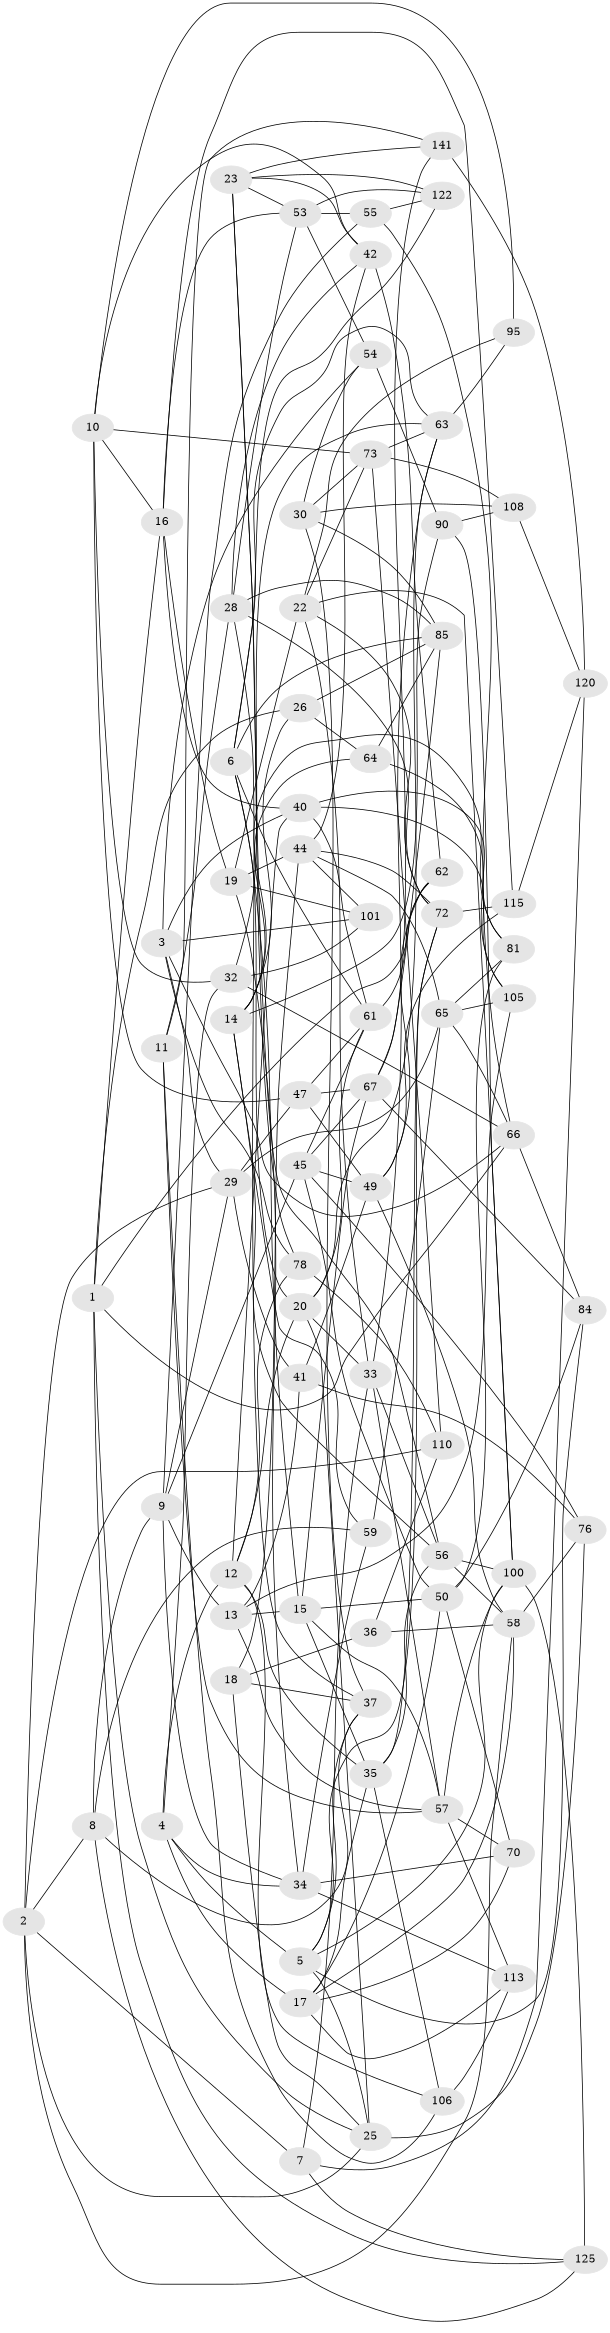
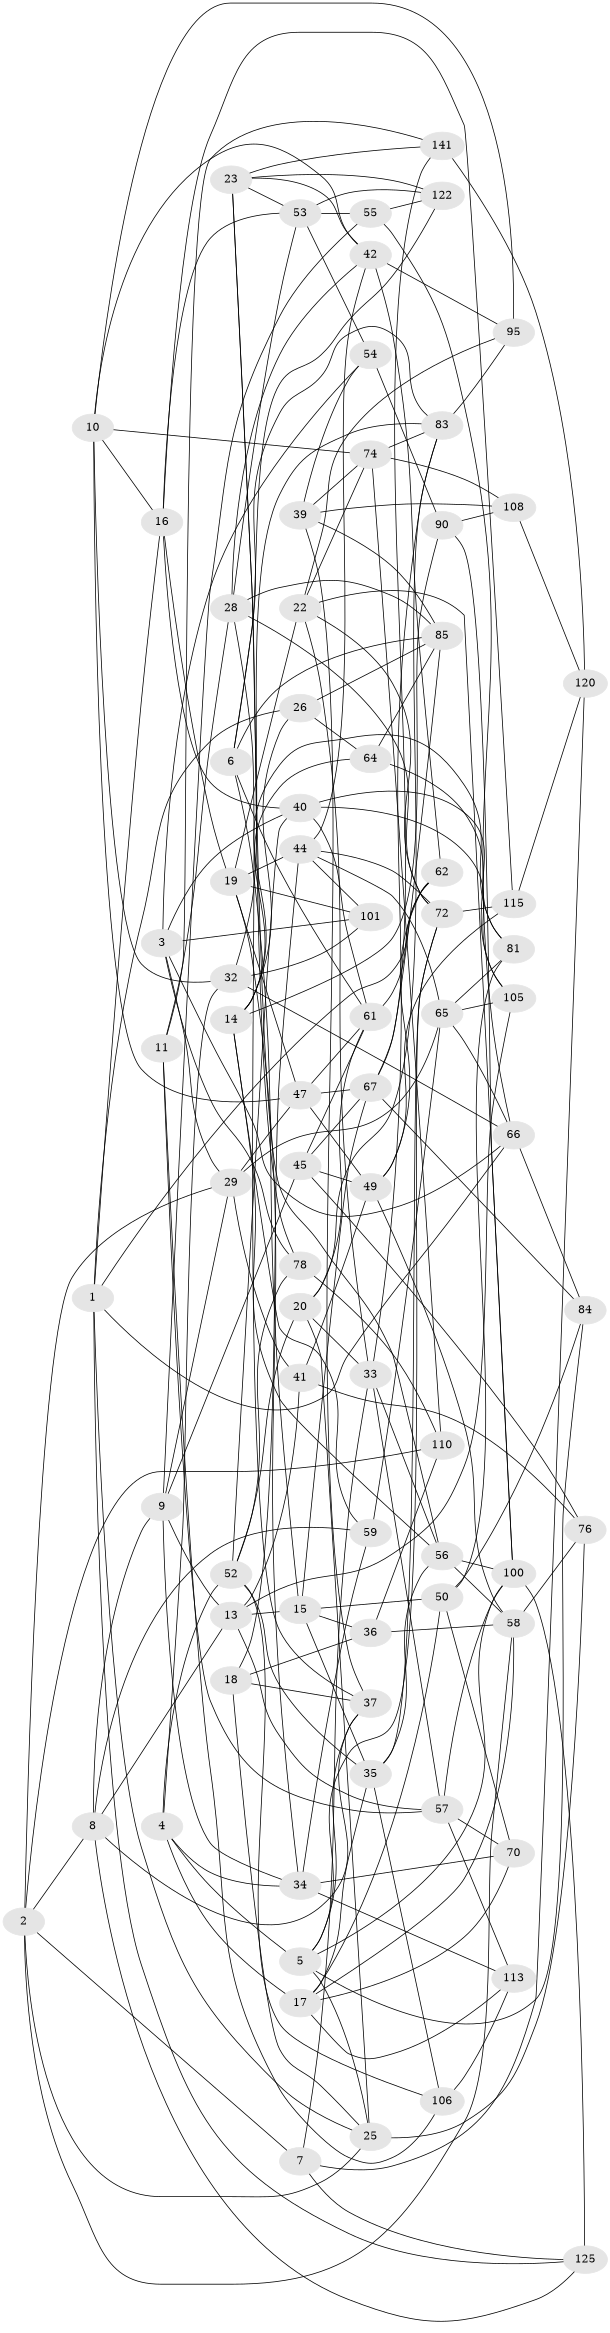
edge "42" -- "95": added
node "63": label "63" -> "83"
node "73": label "73" -> "74"
node "30": label "30" -> "39"
edge "19" -- "47": added
edge "6" -- "20": removed
edge "45" -- "50": removed
node "12": label "12" -> "52"
edge "15" -- "57": now "15" -- "36"
edge "13" -- "8": added
